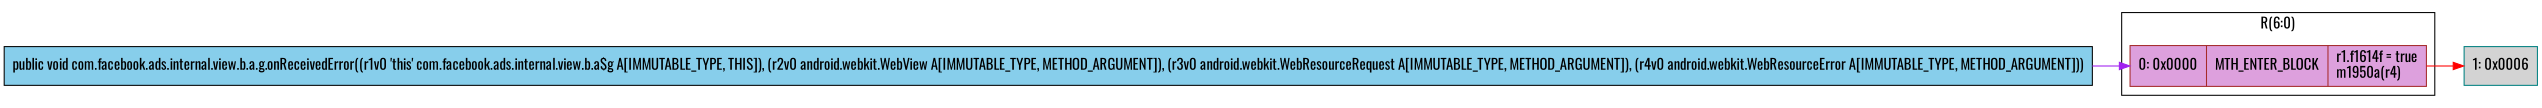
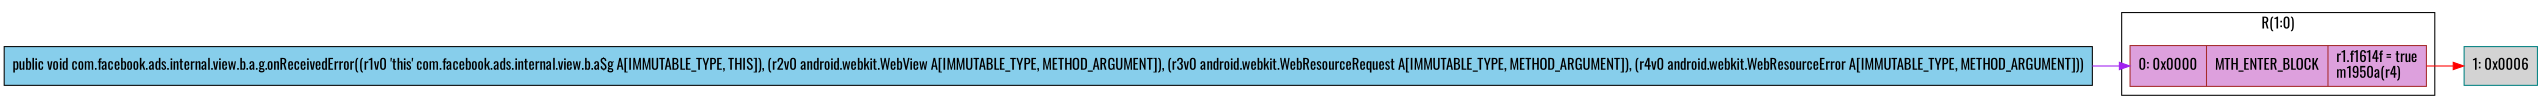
cluster "R(6:0)": label "R(6:0)" -> "R(1:0)"
